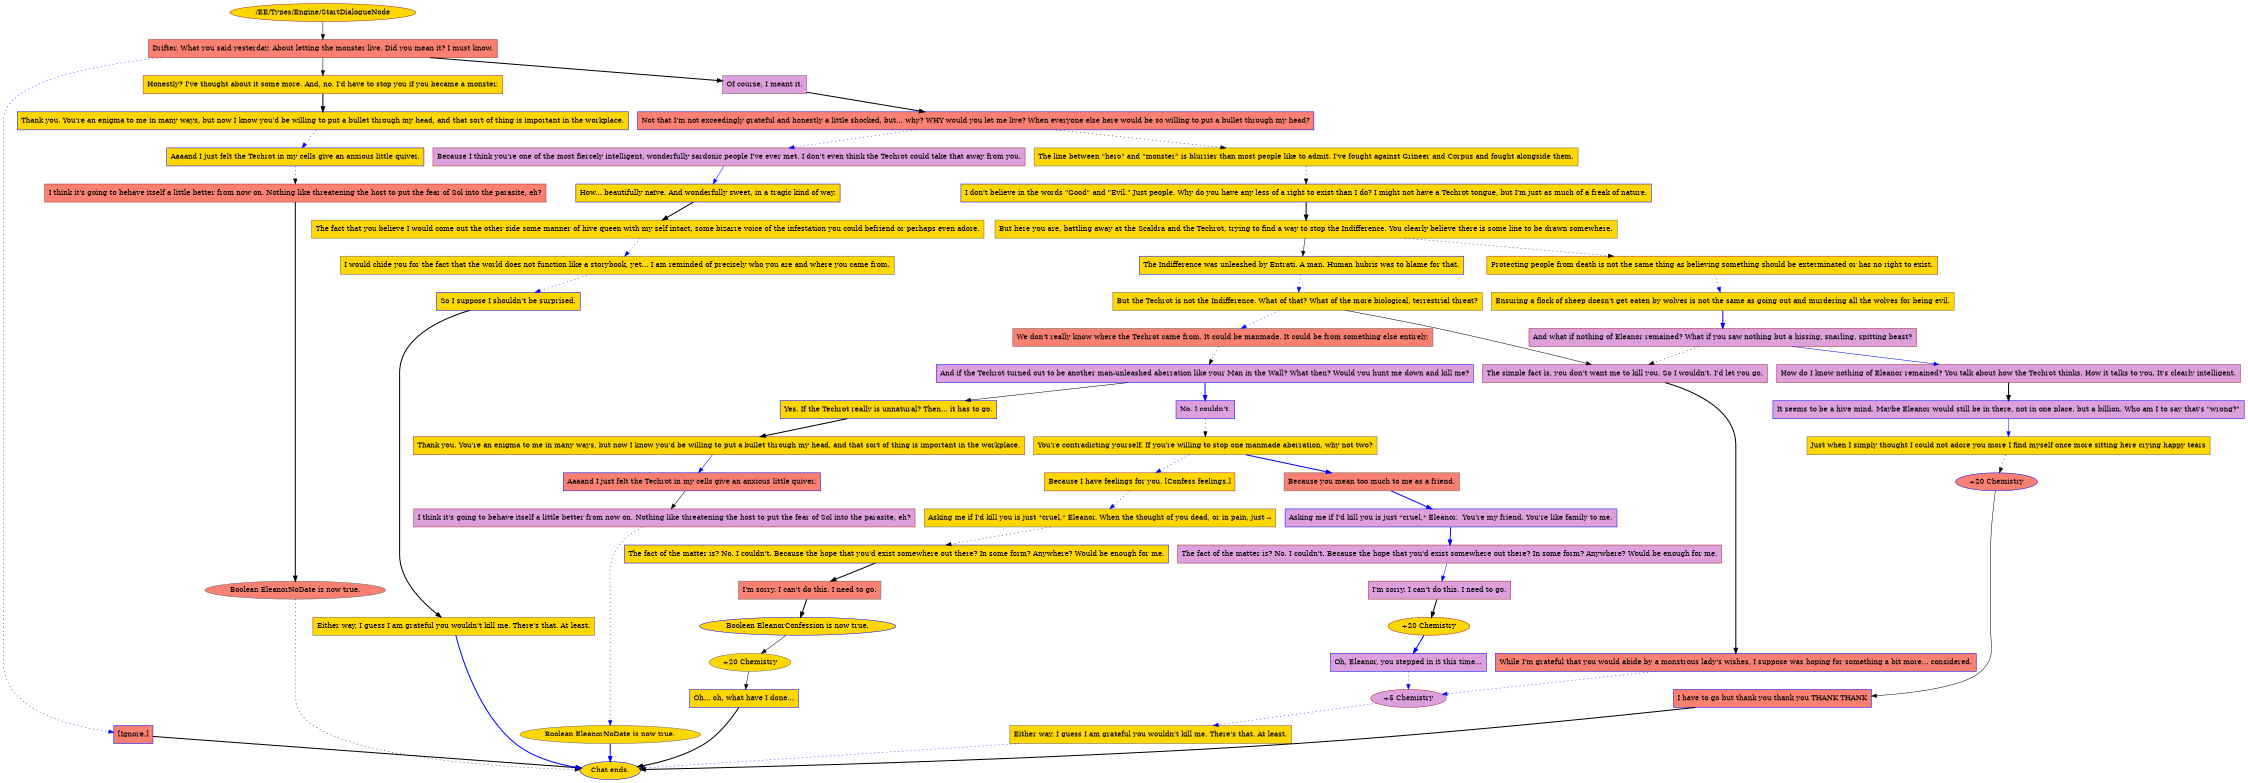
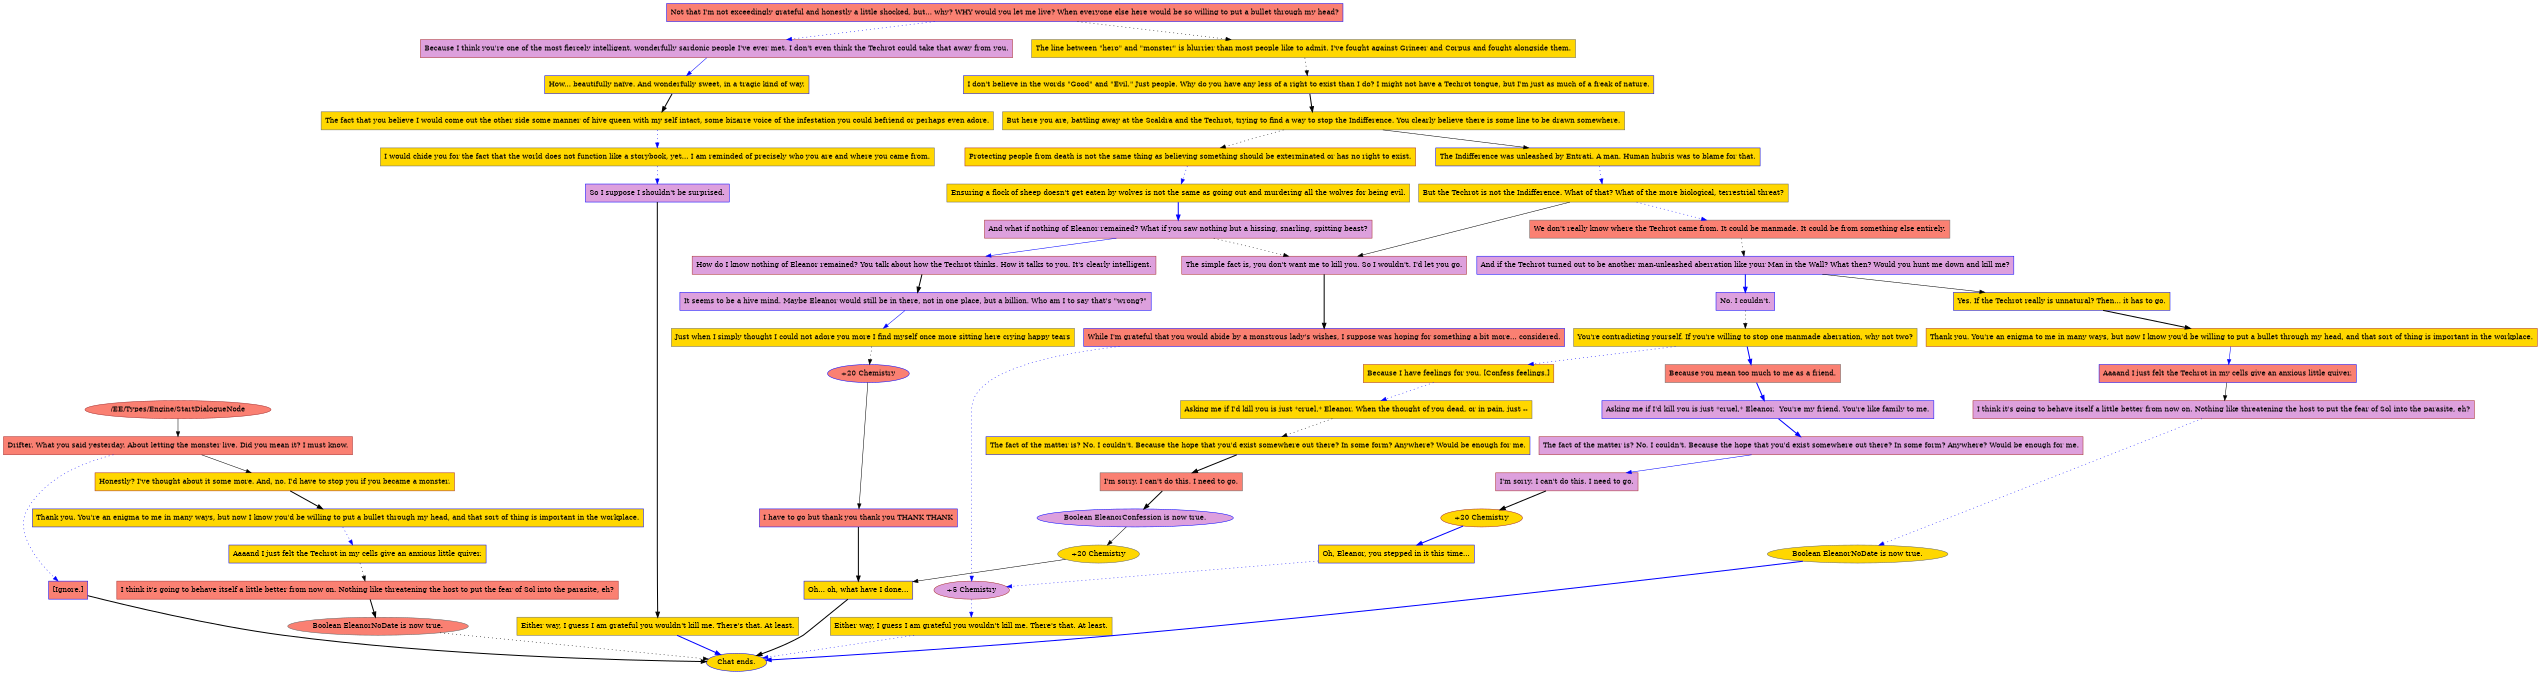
node "/EE/Types/Engine/StartDialogueNode": fillcolor gold -> salmon
node "Of course, I meant it.": removed
node "So I suppose I shouldn't be surprised.": fillcolor gold -> plum
node "Boolean EleanorConfession is now true.": fillcolor gold -> plum
node "Oh, Eleanor, you stepped in it this time...": fillcolor plum -> gold
edge "I have to go but thank you thank you THANK THANK" -> "Chat ends.": now "I have to go but thank you thank you THANK THANK" -> "Oh... oh, what have I done..."
